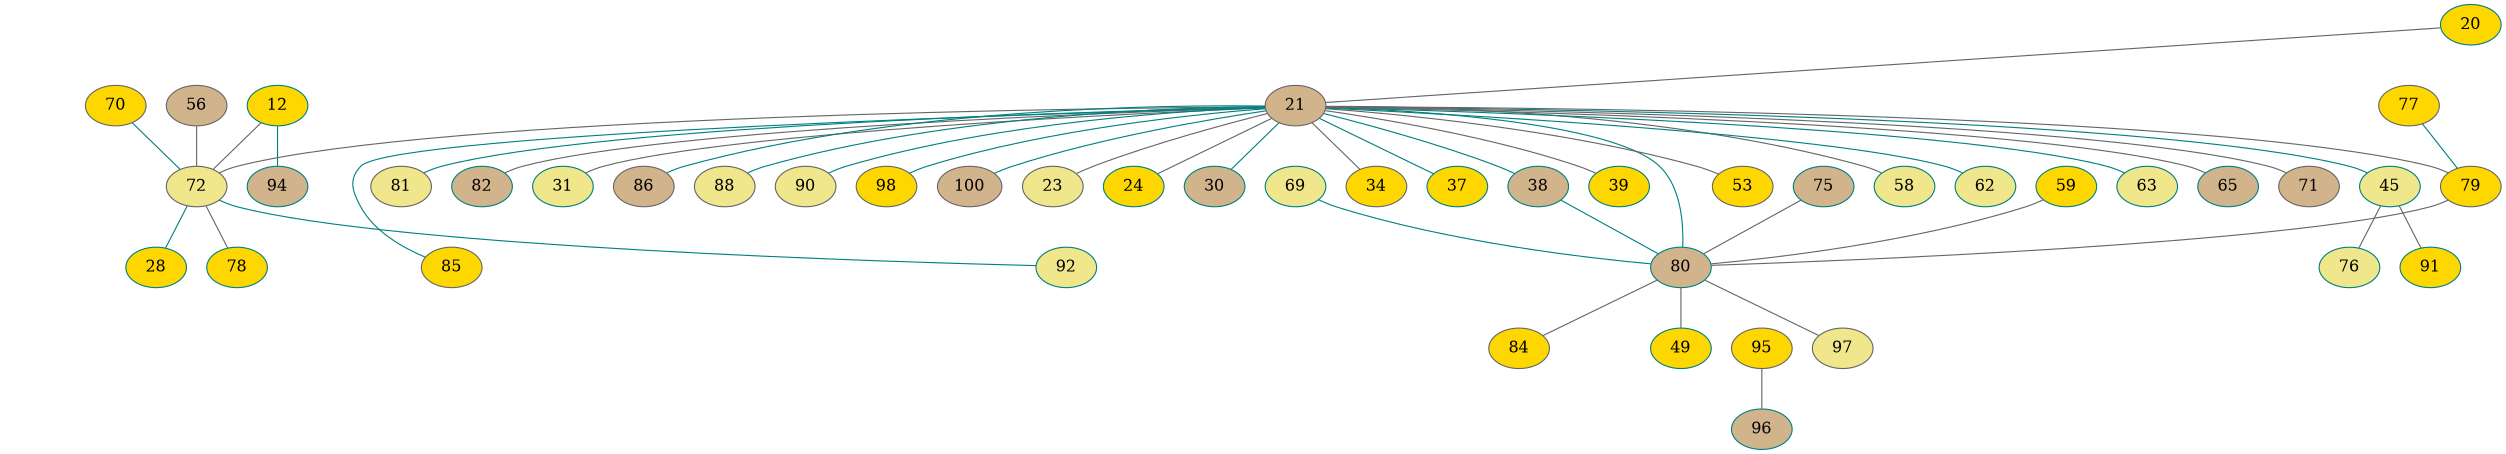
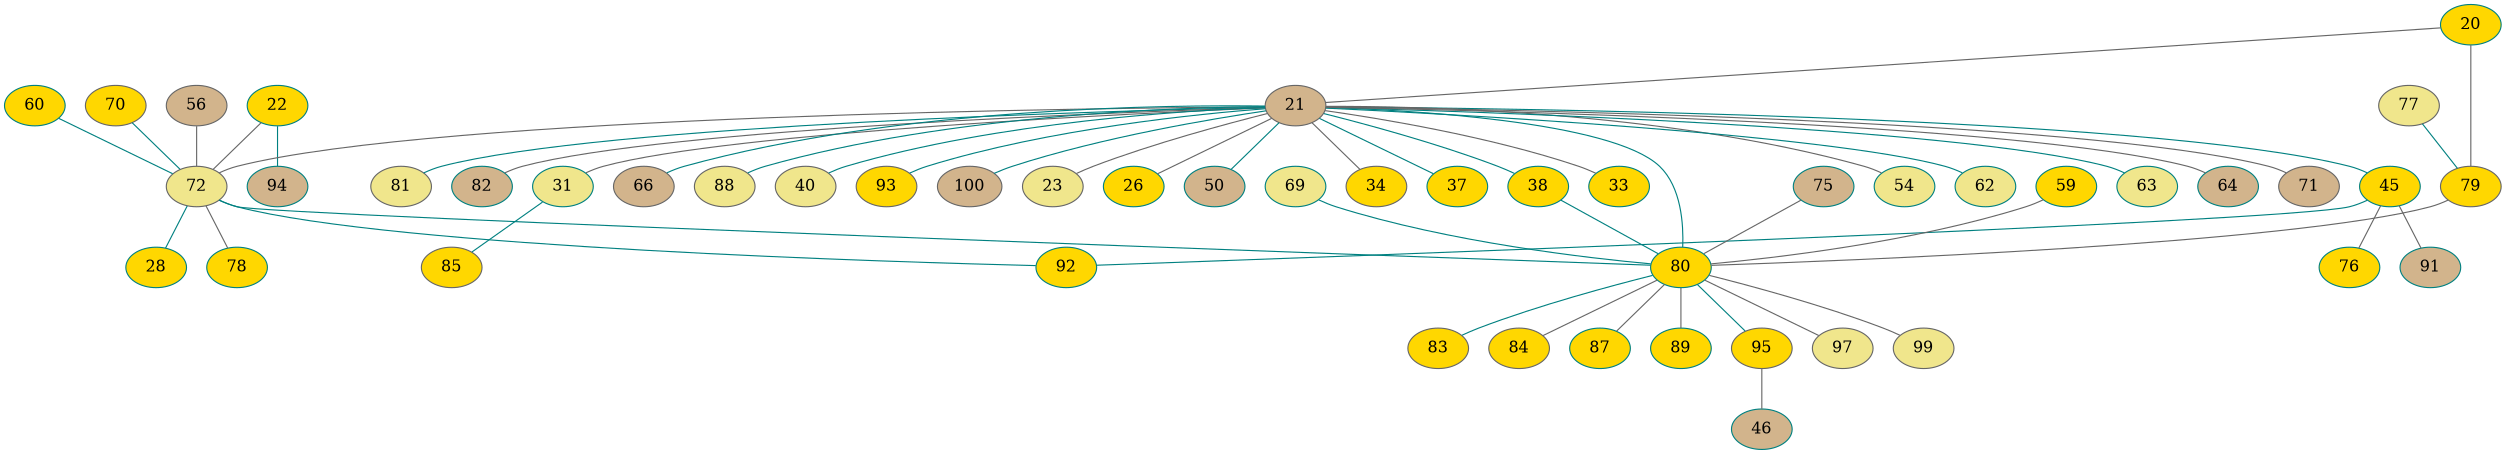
node "60": added
node "12": label "12" -> "22"
node "77": fillcolor gold -> khaki
edge "21" -- "79": now "20" -- "79"
edge "21" -- "85": now "31" -- "85"
node "86": label "86" -> "66"
node "90": label "90" -> "40"
node "98": label "98" -> "93"
node "24": label "24" -> "26"
node "30": label "30" -> "50"
node "38": fillcolor tan -> gold
node "39": label "39" -> "33"
node "53": removed
node "58": label "58" -> "54"
node "65": label "65" -> "64"
node "45": fillcolor khaki -> gold
edge "72" -- "80": added
edge "45" -- "92": added
node "92": fillcolor khaki -> gold
node "80": fillcolor tan -> gold
node "76": fillcolor khaki -> gold
node "91": fillcolor gold -> tan
edge "80" -- "95": added
node "83": added
node "87": added
node "49": label "49" -> "89"
node "99": added
node "96": label "96" -> "46"
